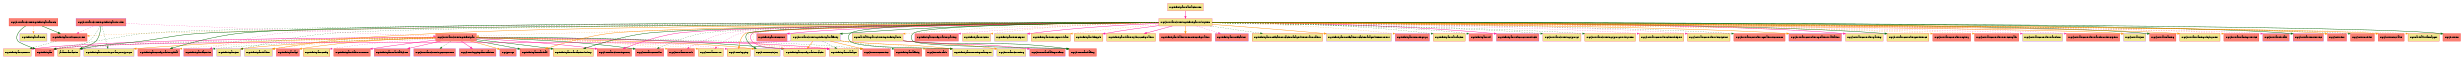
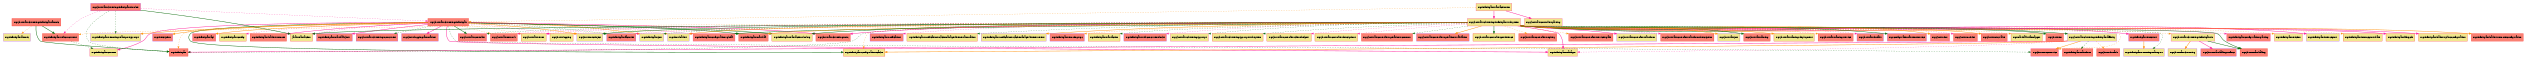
edge "org_jboss_as_clustering_infinispan_subsystem" -> "org_jboss_as_controller_parsing": now "org_infinispan_transaction_tm" -> "org_jboss_as_controller_parsing"
edge "org_jboss_as_clustering_infinispan_subsystem" -> "org_infinispan_util_concurrent_locks": style bold -> dashed
edge "org_jboss_as_clustering_infinispan_subsystem" -> "org_jboss_as_controller_transform": style dashed -> bold
edge "org_jboss_as_clustering_infinispan_subsystem" -> "org_jboss_modules": color darkgreen -> deeppink
edge "org_jboss_as_clustering_infinispan_subsystem" -> "org_jboss_logging": style bold -> dashed
edge "org_jboss_as_clustering_infinispan_subsystem" -> "org_jboss_as_clustering_infinispan": now "org_infinispan_transaction_tm" -> "org_jboss_as_clustering_infinispan"
node "org_marshalling_as_clustering_infinispan_io": label "org_marshalling_as_clustering_infinispan_io" -> "org_jboss_as_clustering_infinispan_io"
node "org_infinispan_util": removed
node "org_jboss_as_txn_service": label "org_jboss_as_txn_service" -> "org_configuration_as_txn_service"
edge "org_jboss_as_clustering_infinispan_subsystem" -> "org_infinispan_remoting_transport": style bold -> dashed
edge "org_jboss_as_clustering_infinispan" -> "org_infinispan_configuration_global": color darkorange -> deeppink
edge "org_jboss_as_clustering_infinispan" -> "org_infinispan": color darkgreen -> darkorange
edge "org_jboss_as_clustering_infinispan_affinity" -> "org_infinispan_manager": color darkgreen -> deeppink
edge "org_jboss_as_clustering_infinispan_affinity" -> "org_infinispan_remoting_transport": now "org_infinispan_executors" -> "org_infinispan_remoting_transport"
node "org_infinispan_loaders": label "org_infinispan_loaders" -> "org_dmr_loaders"
node "org_jgroups": label "org_jgroups" -> "org_description"
node "org_infinispan_affinity": label "org_infinispan_affinity" -> "org_infinispan_transform"
